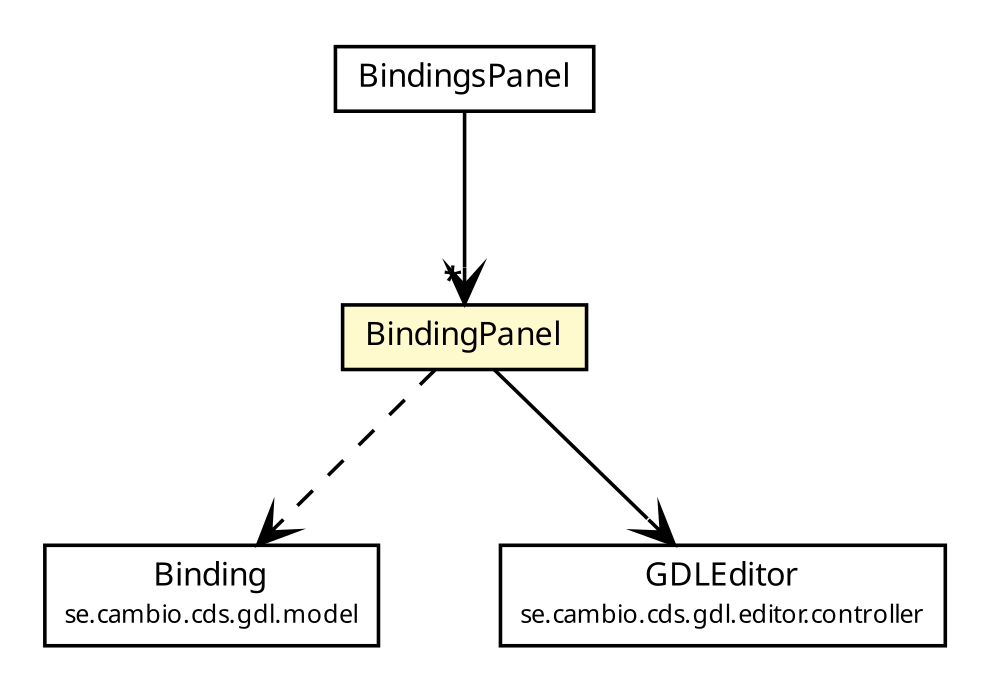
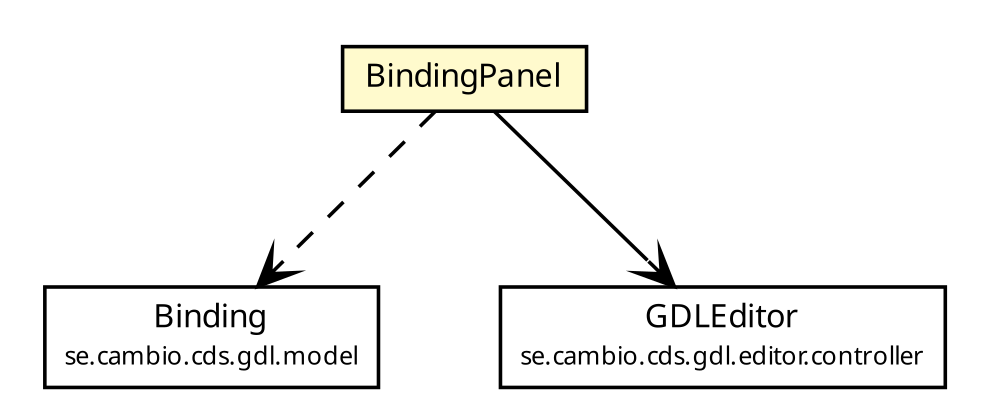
node "BindingsPanel": removed
